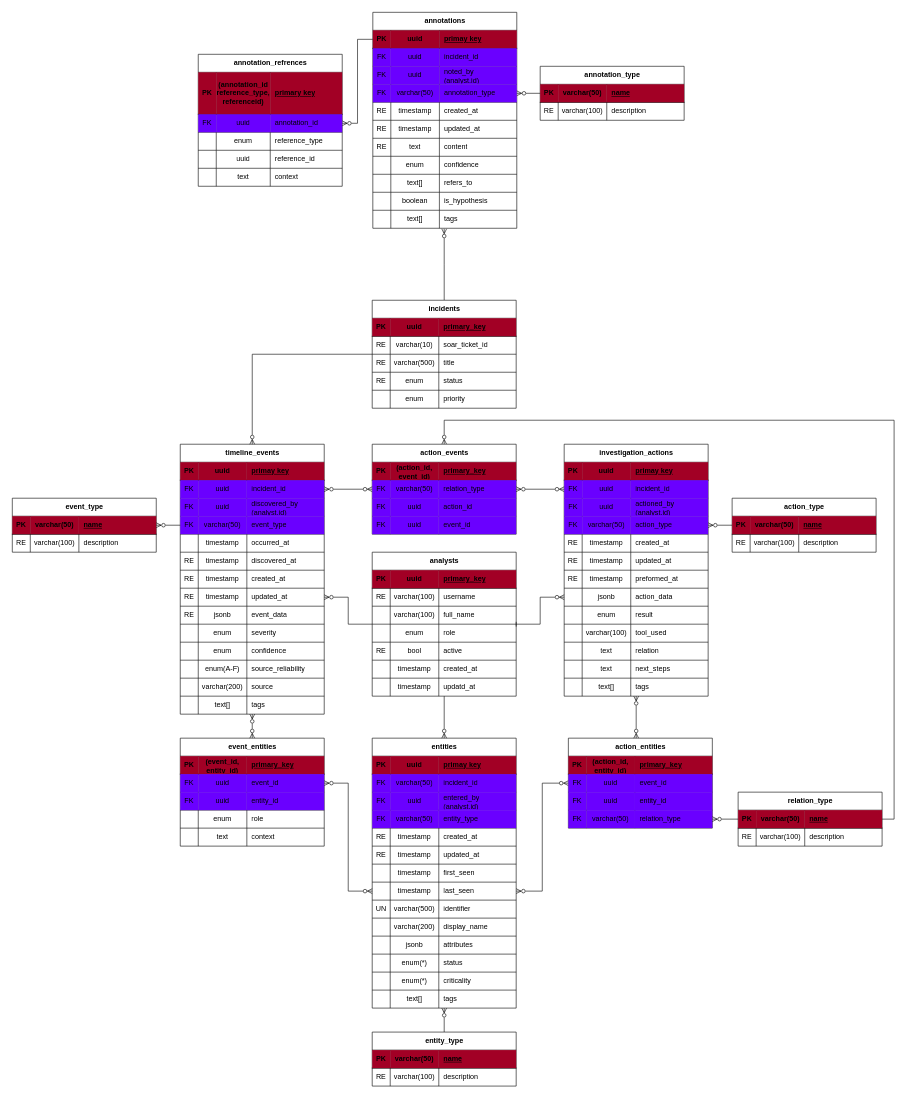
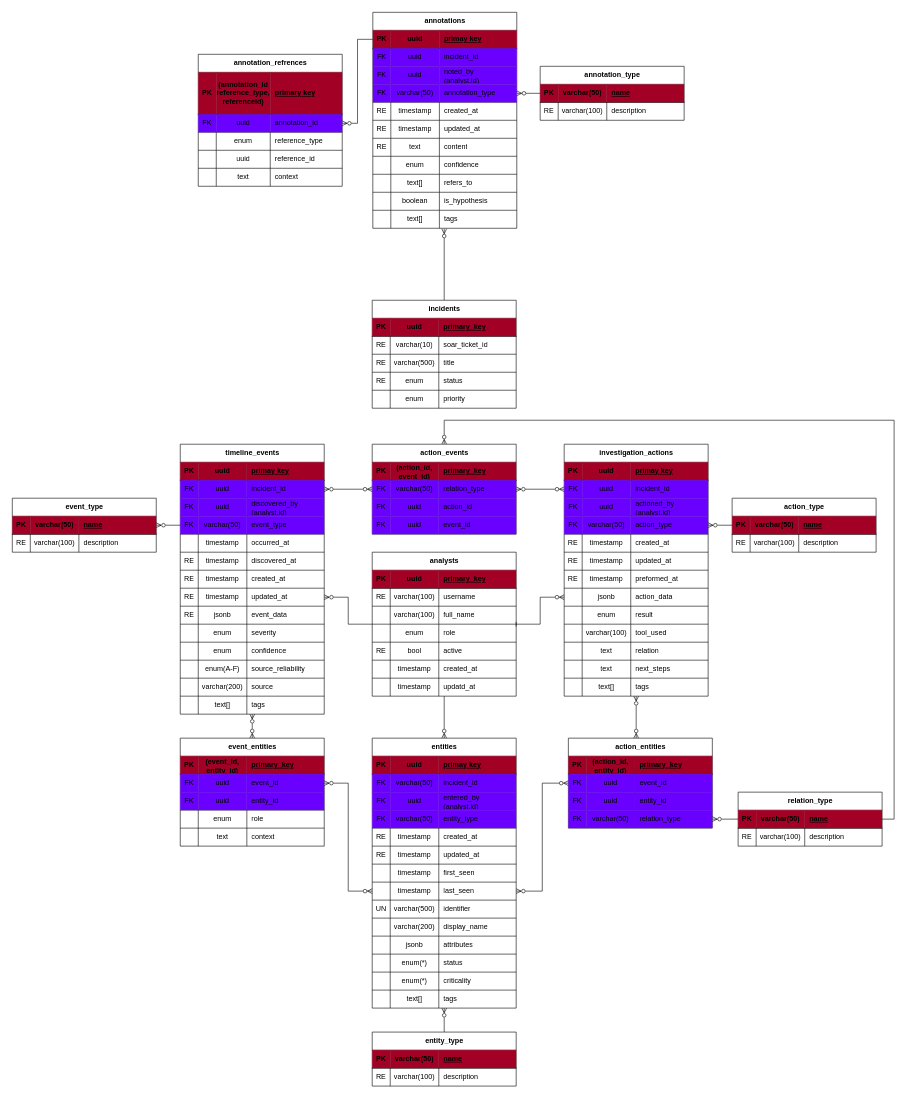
edge "incidents" -> "timeline_events": removed
